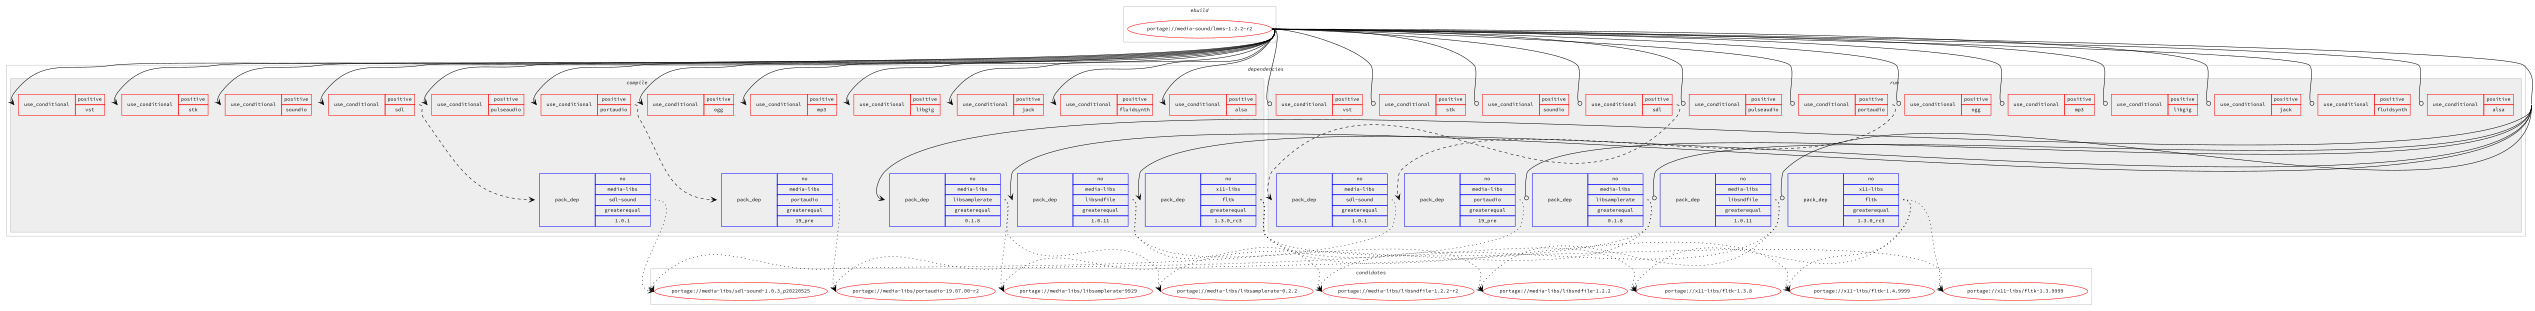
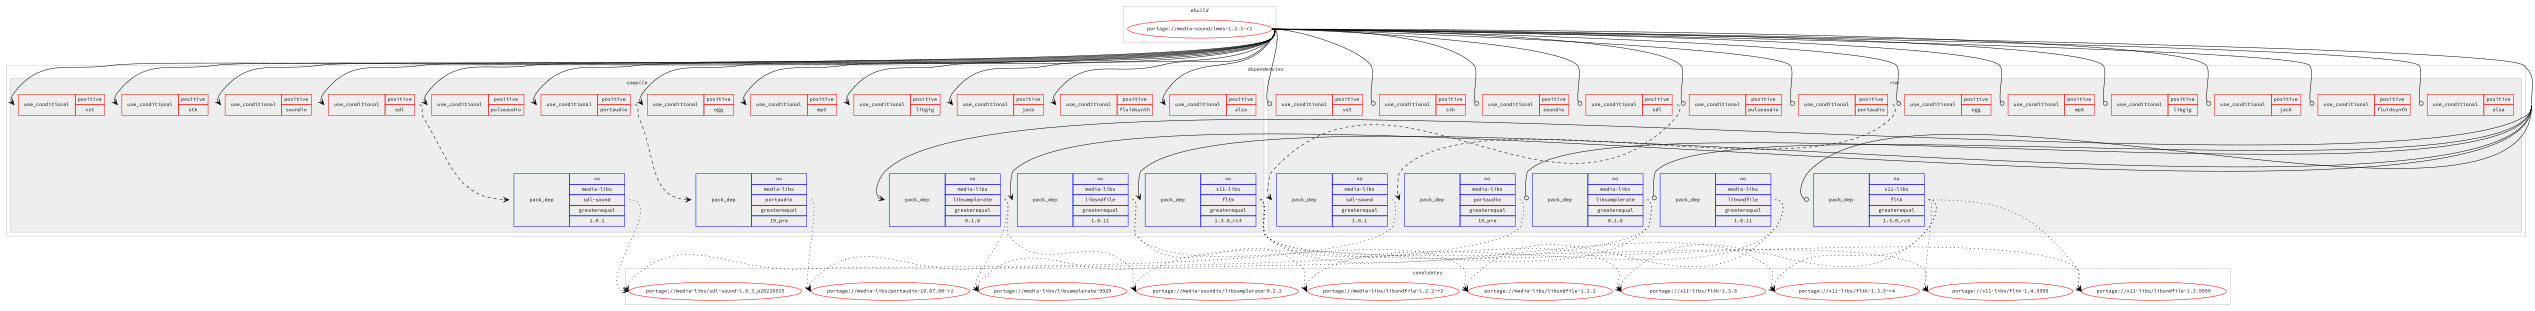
node "portage://media-libs/libsamplerate-0.2.2": label "portage://media-libs/libsamplerate-0.2.2" -> "portage://media-soundio/libsamplerate-0.2.2"
node "portage://x11-libs/fltk-1.3.5-r4": added
node "portage://x11-libs/fltk-1.3.9999": label "portage://x11-libs/fltk-1.3.9999" -> "portage://x11-libs/libsndfile-1.3.9999"
